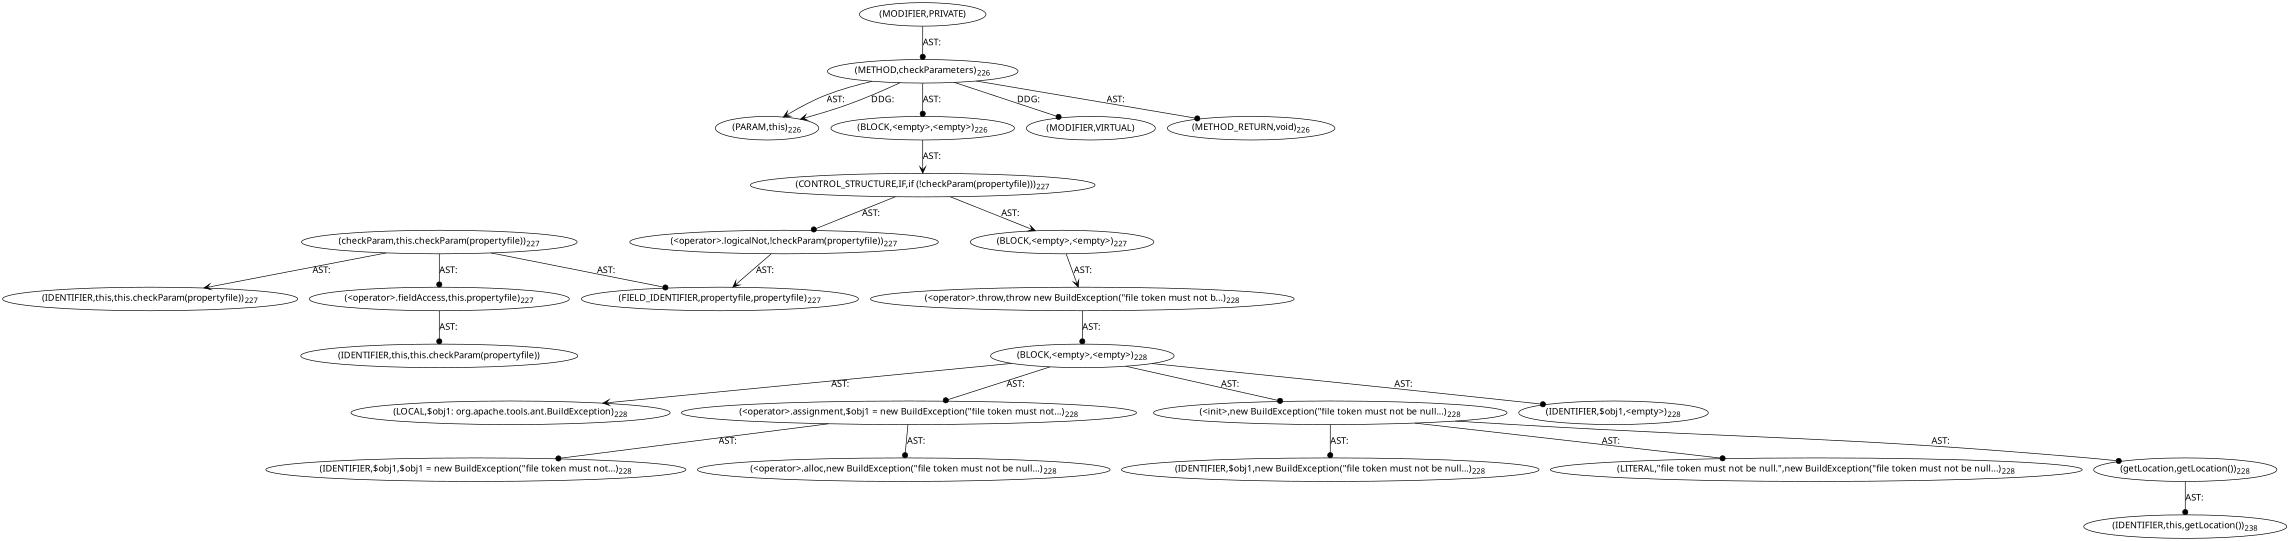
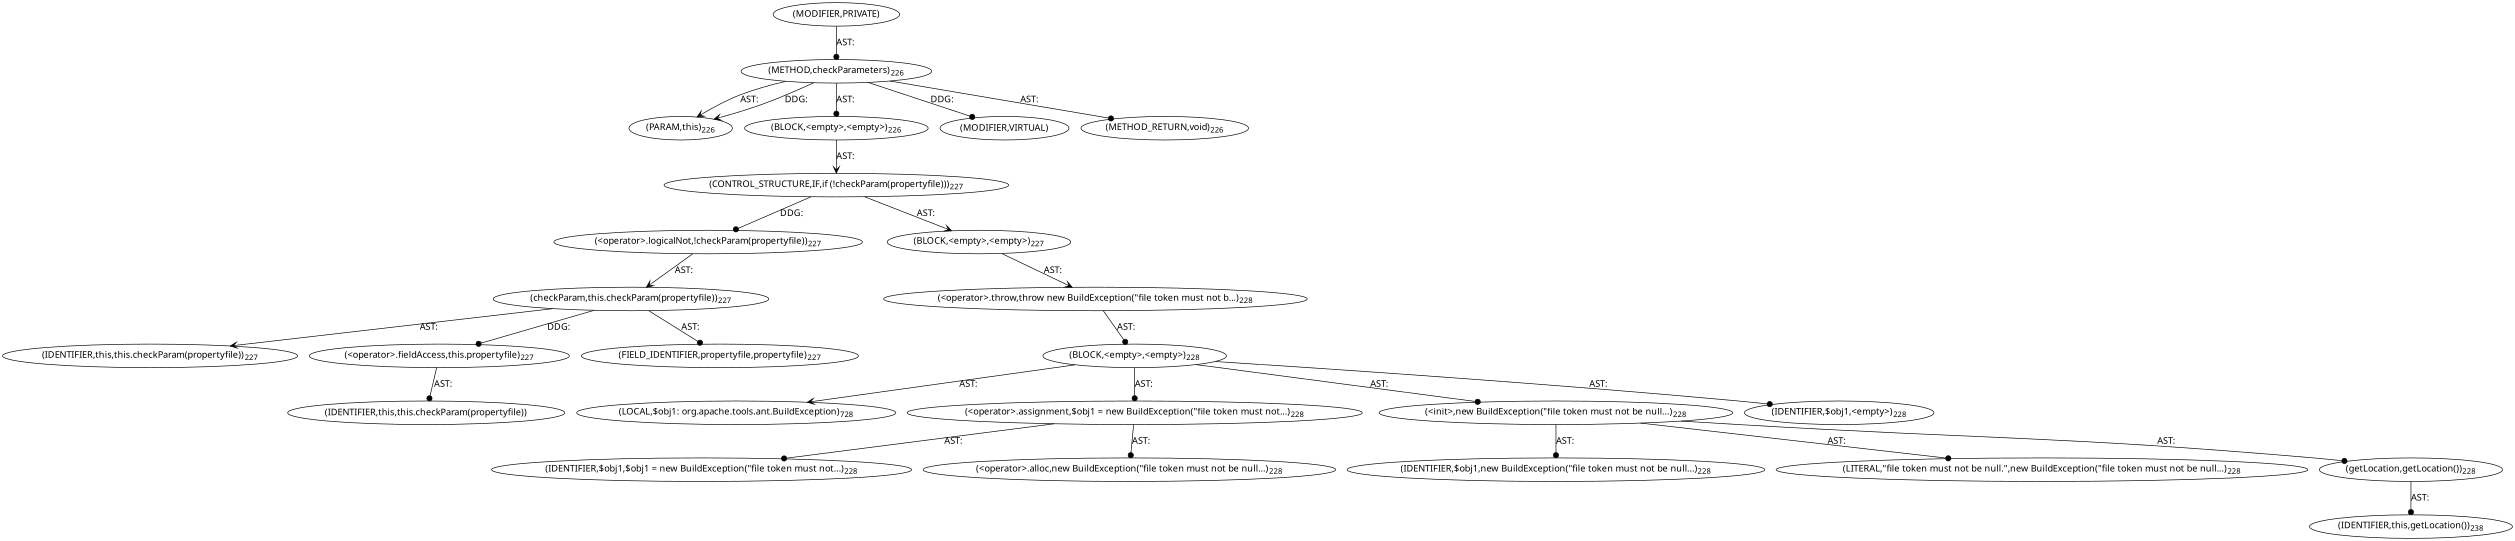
edge "(CONTROL_STRUCTURE,IF,if (!checkParam(propertyfile)))" -> "(<operator>.logicalNot,!checkParam(propertyfile))": label "AST: " -> "DDG: "
edge "(<operator>.logicalNot,!checkParam(propertyfile))" -> "(FIELD_IDENTIFIER,propertyfile,propertyfile)": now "(<operator>.logicalNot,!checkParam(propertyfile))" -> "(checkParam,this.checkParam(propertyfile))"
edge "(checkParam,this.checkParam(propertyfile))" -> "(<operator>.fieldAccess,this.propertyfile)": label "AST: " -> "DDG: "
node "(LOCAL,$obj1: org.apache.tools.ant.BuildException)": text "228" -> "728"
